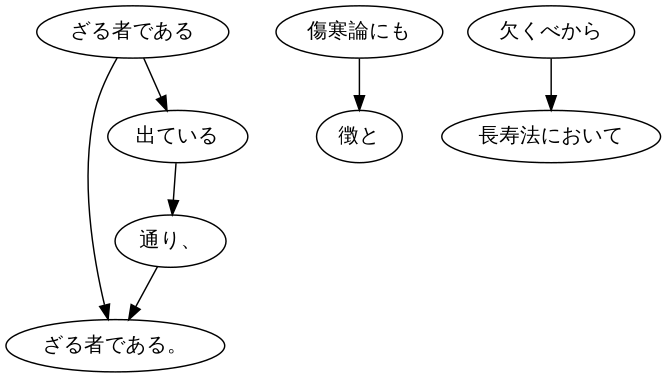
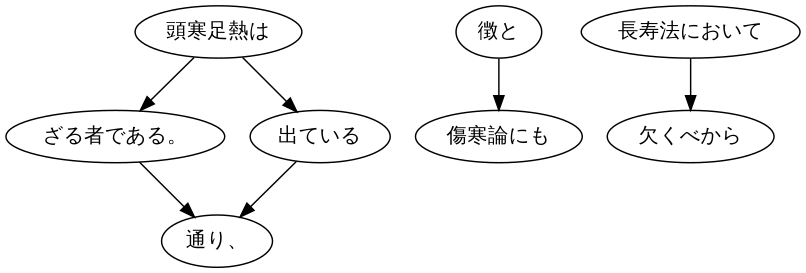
node "ざる者である": label "ざる者である" -> "頭寒足熱は"
edge "傷寒論にも" -> "徴と": reversed
edge "欠くべから" -> "長寿法において": reversed
edge "通り、" -> "ざる者である。": reversed
